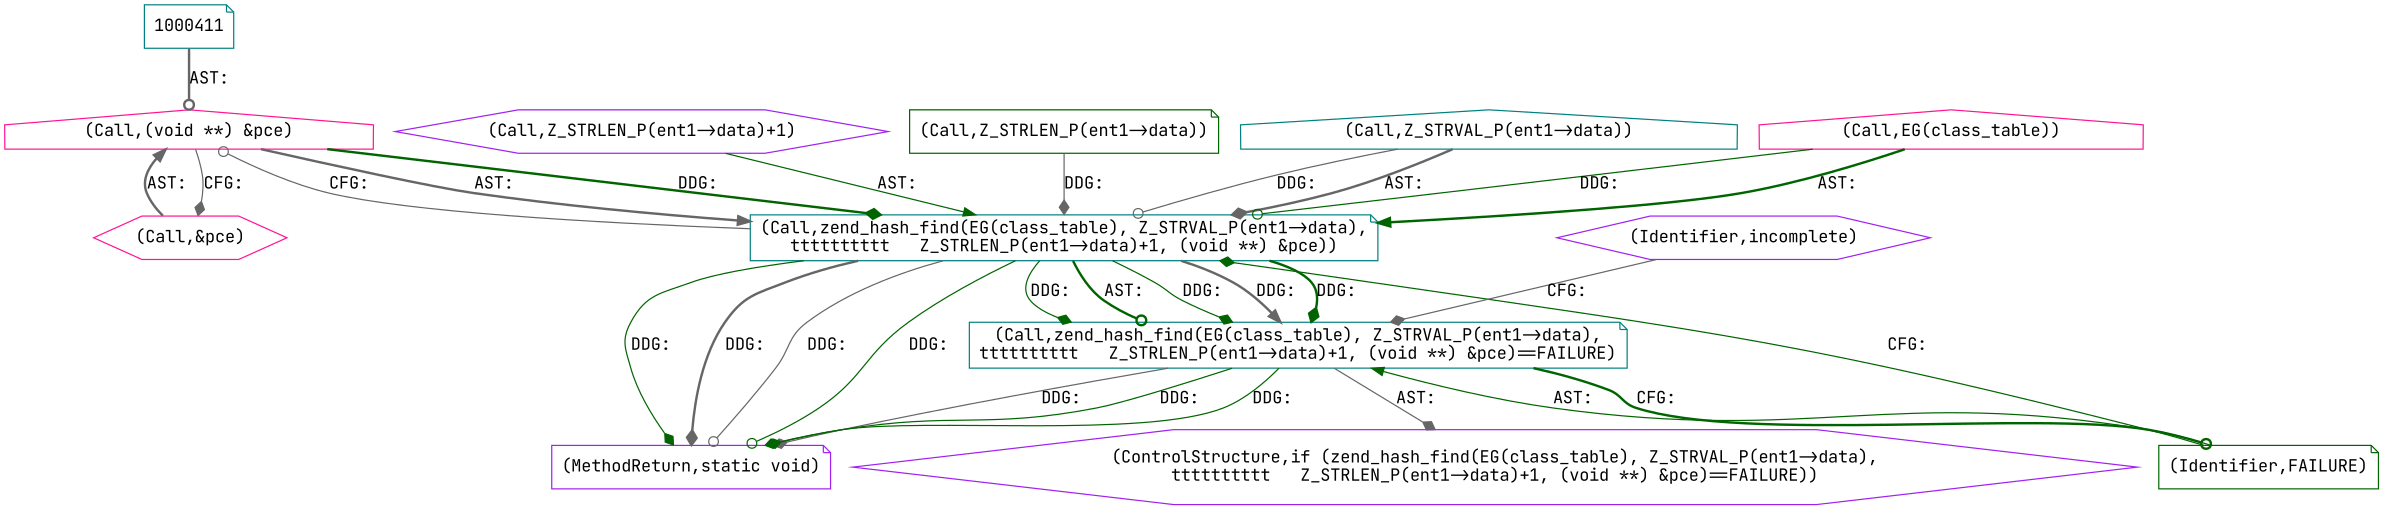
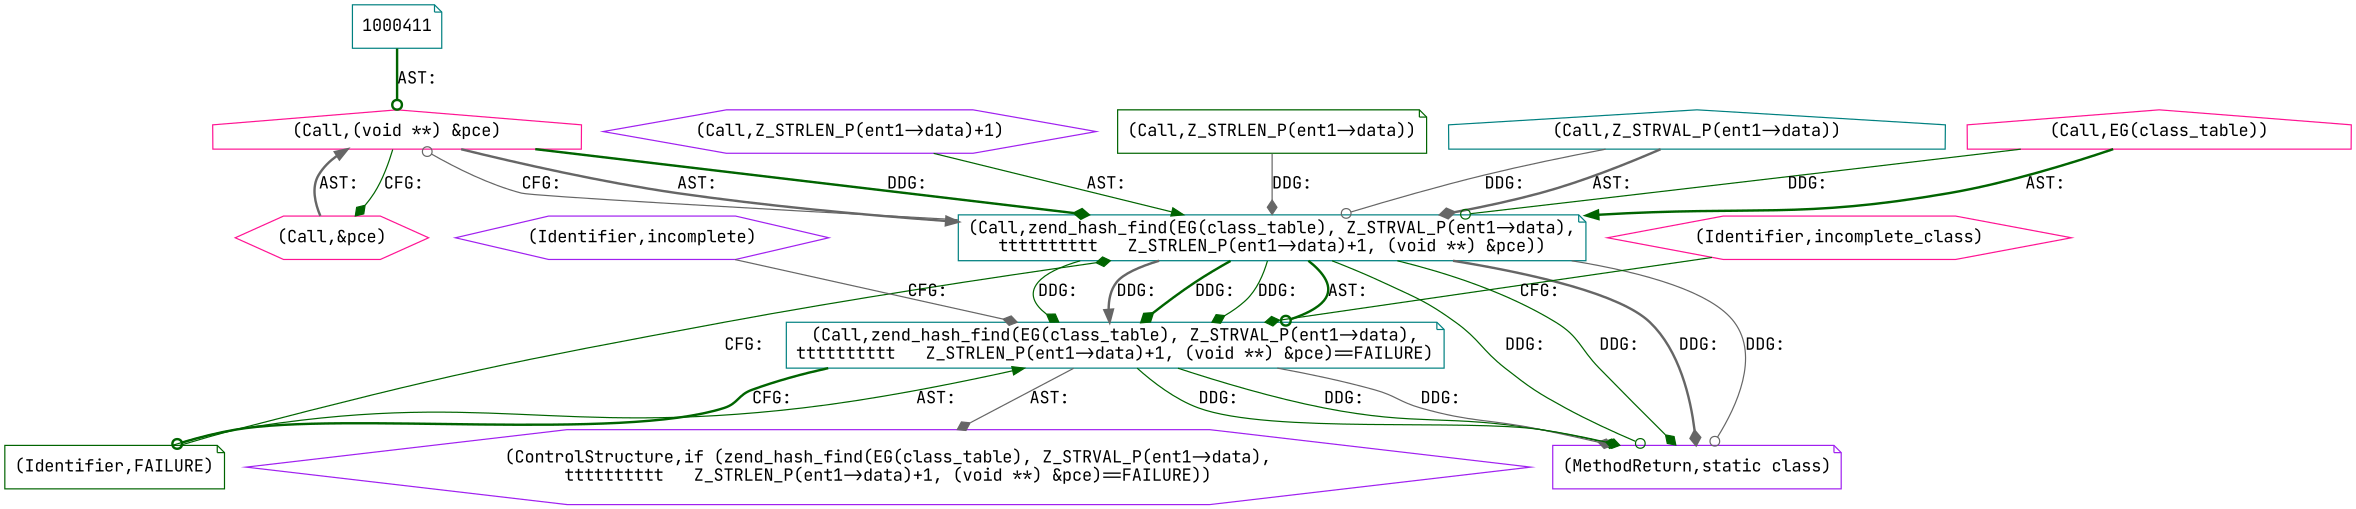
edge "1000411" -> "(Call,(void **) &pce)": color gray40 -> darkgreen
edge "(Call,(void **) &pce)" -> "(Call,&pce)": color gray40 -> darkgreen
node "(Identifier,incomplete_class)": added
node "(MethodReturn,static void)": label "(MethodReturn,static void)" -> "(MethodReturn,static class)"
